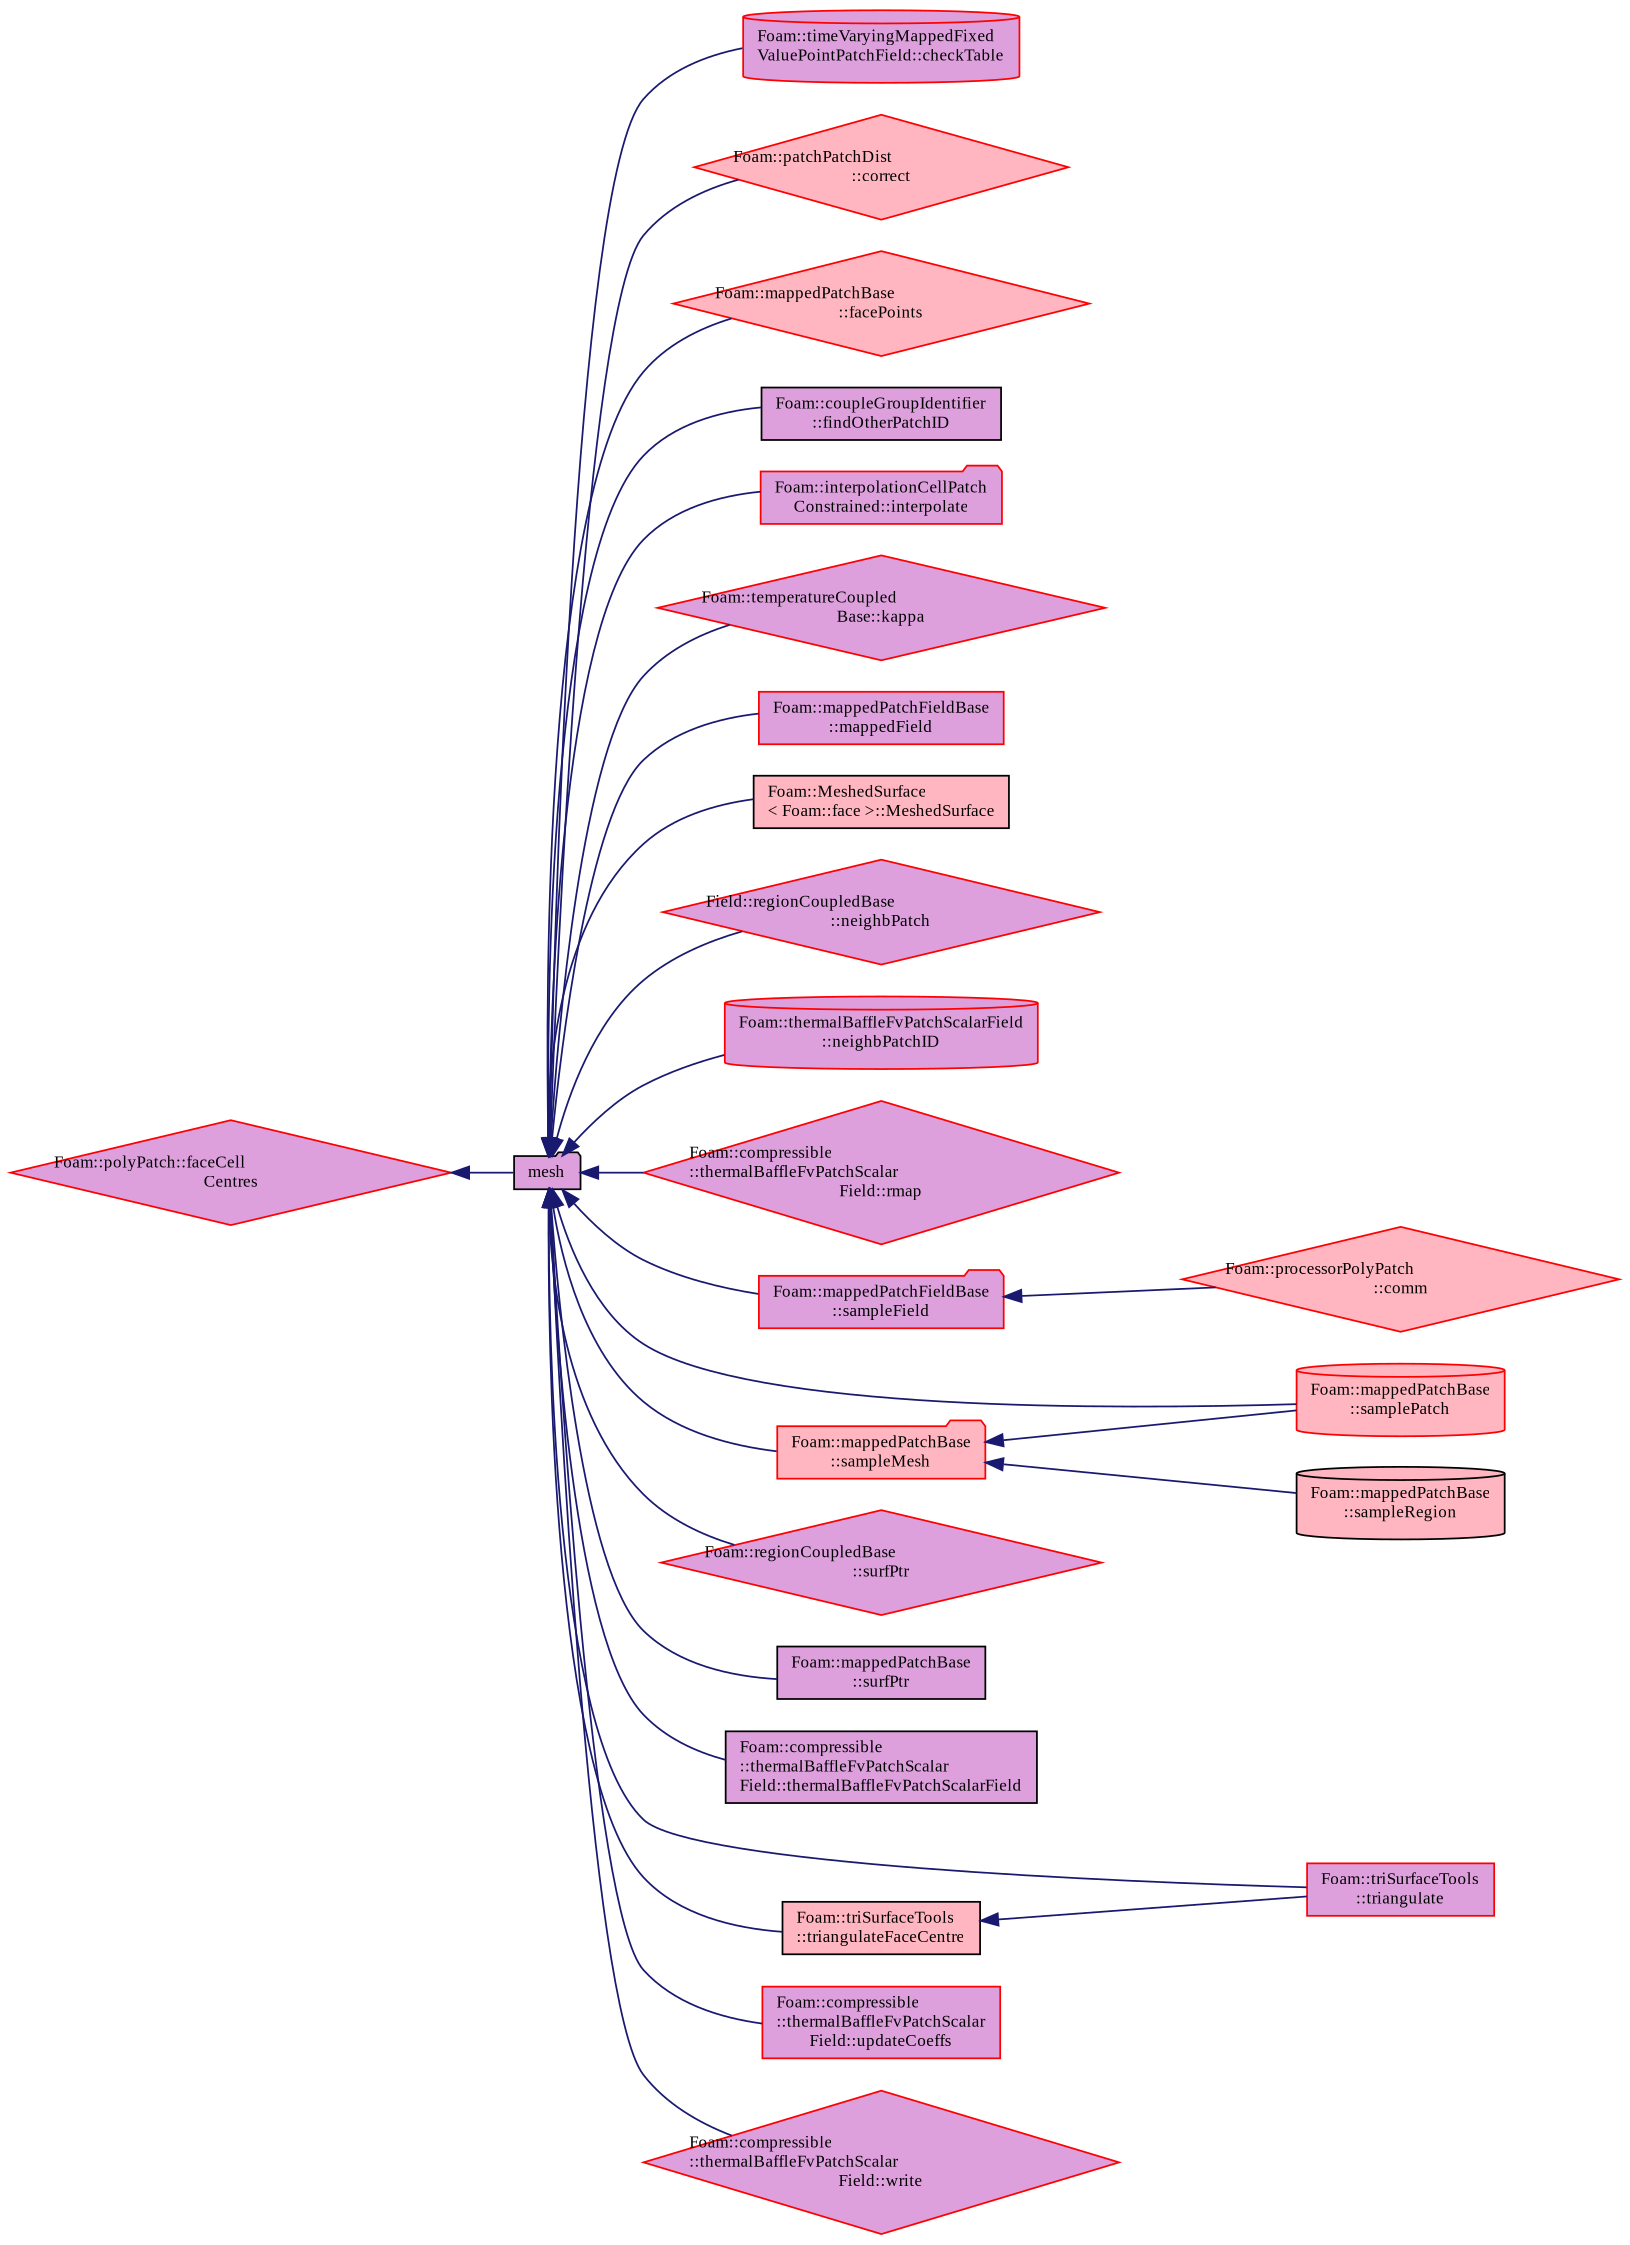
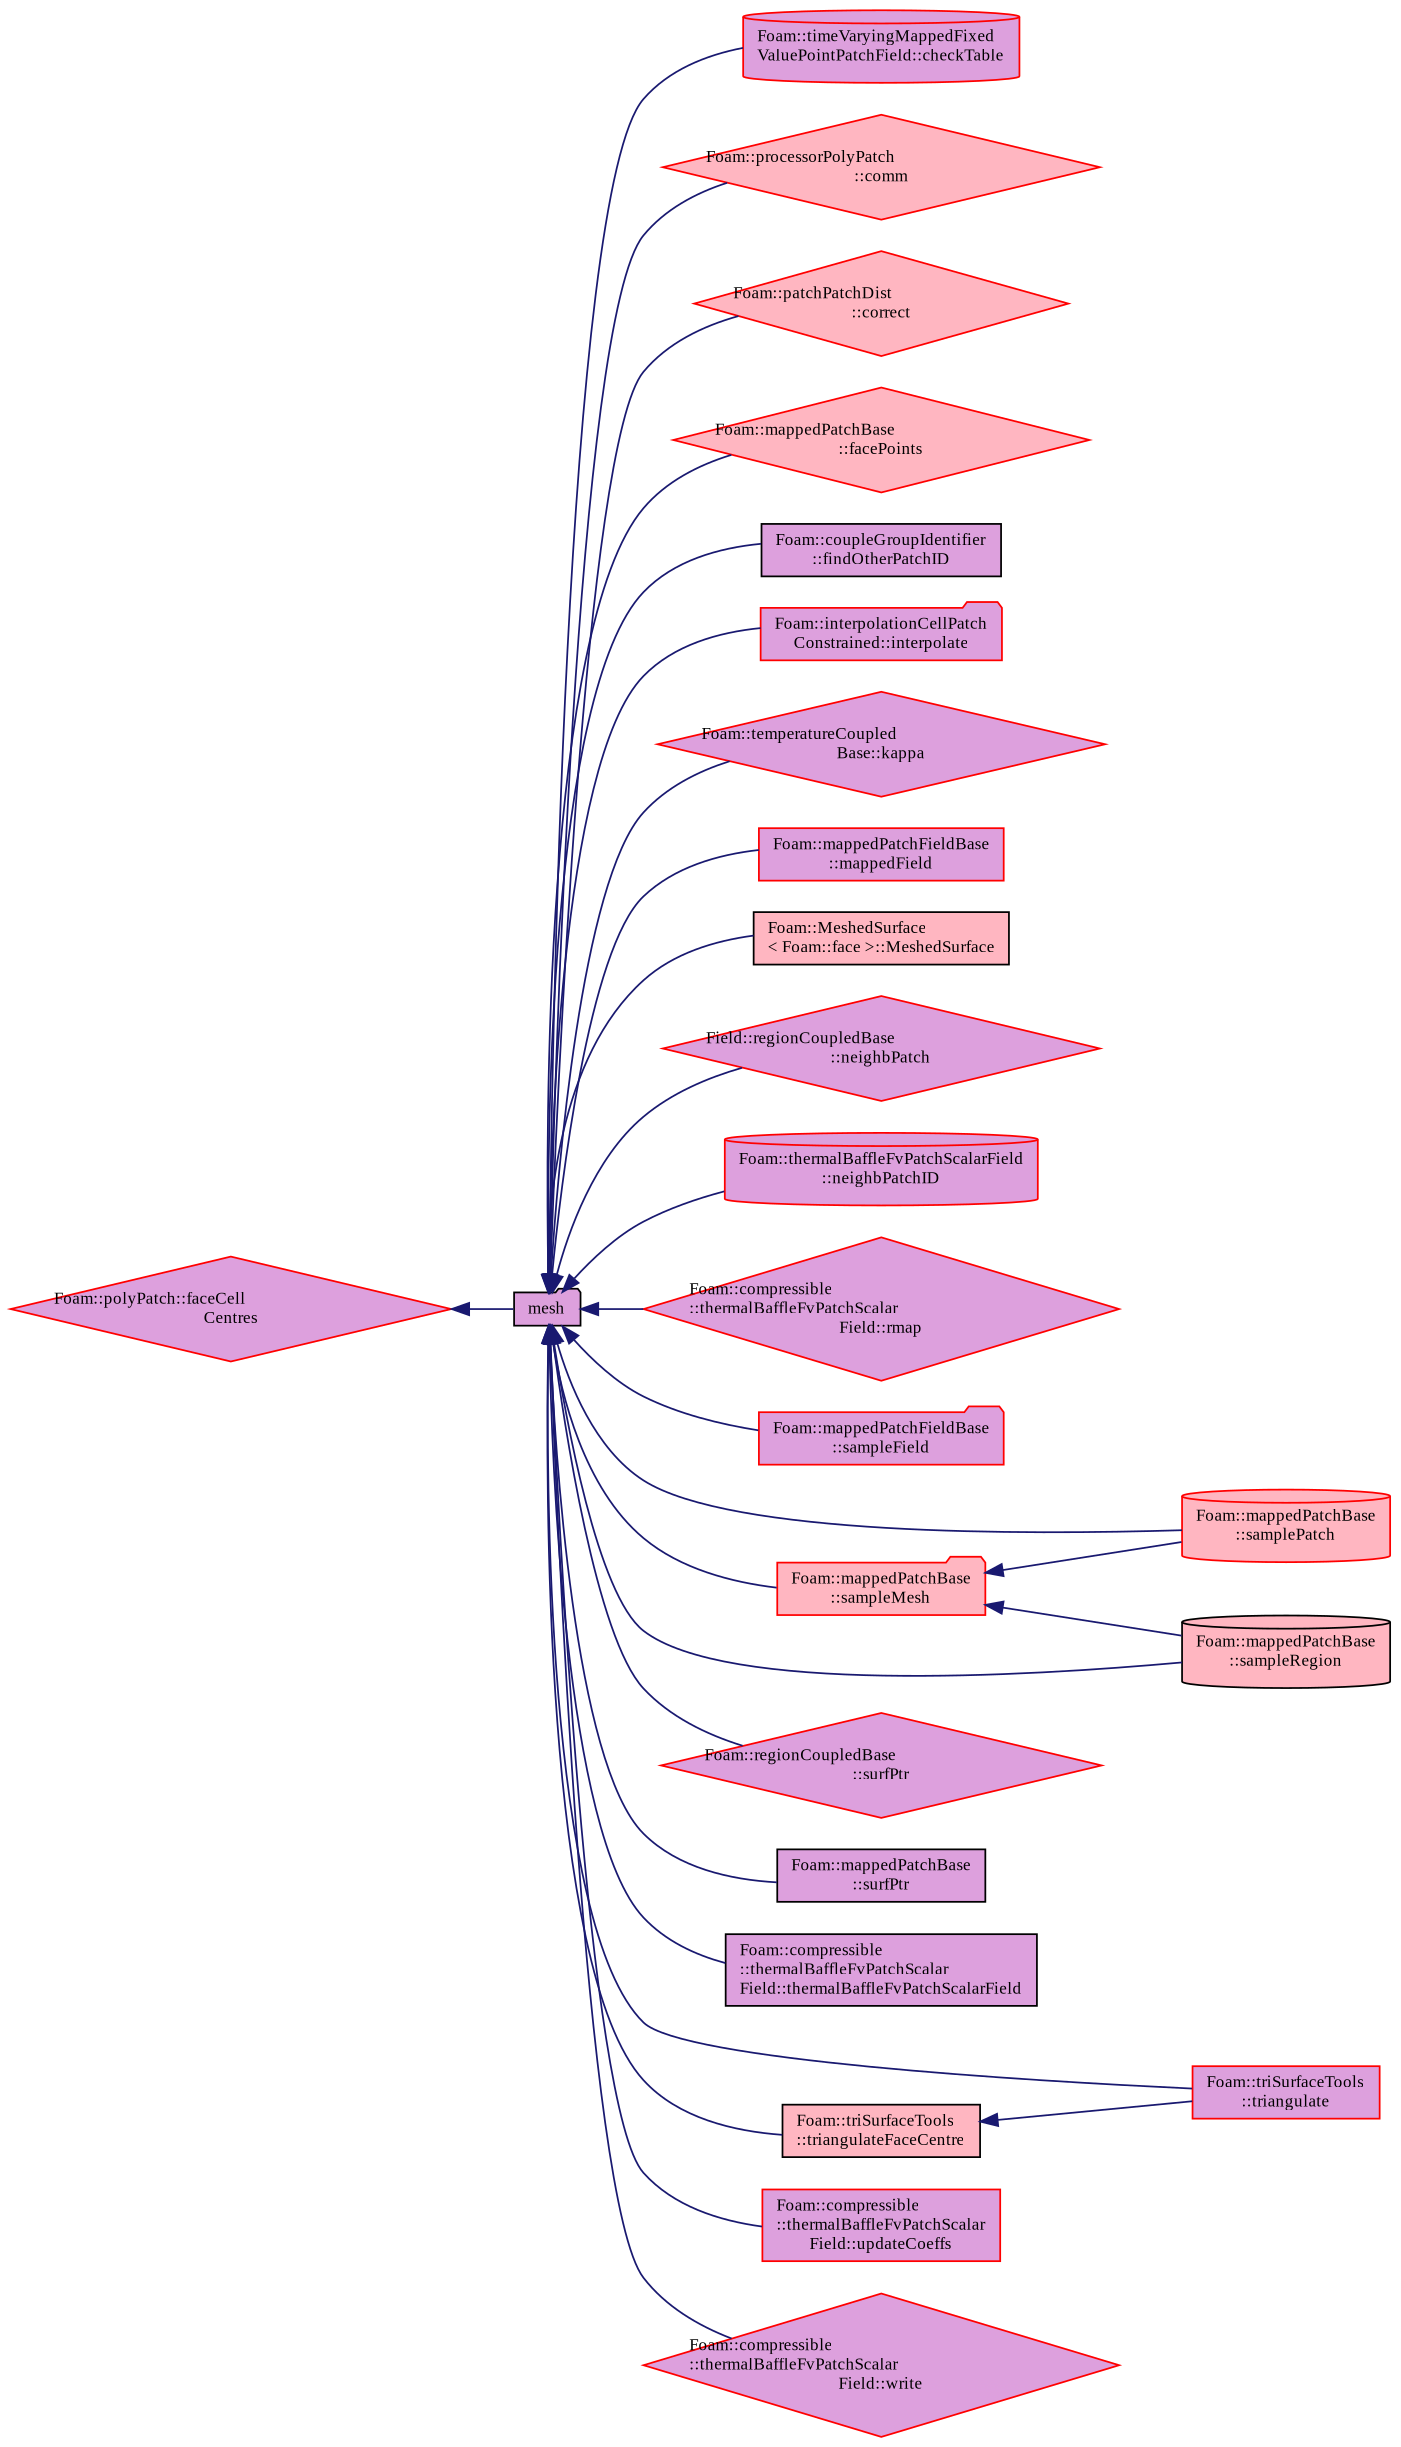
edge "Foam::processorPolyPatch ::comm" -> "Foam::mappedPatchFieldBase ::sampleField": now "Foam::processorPolyPatch ::comm" -> "mesh"
edge "Foam::mappedPatchBase ::sampleRegion" -> "mesh": added
